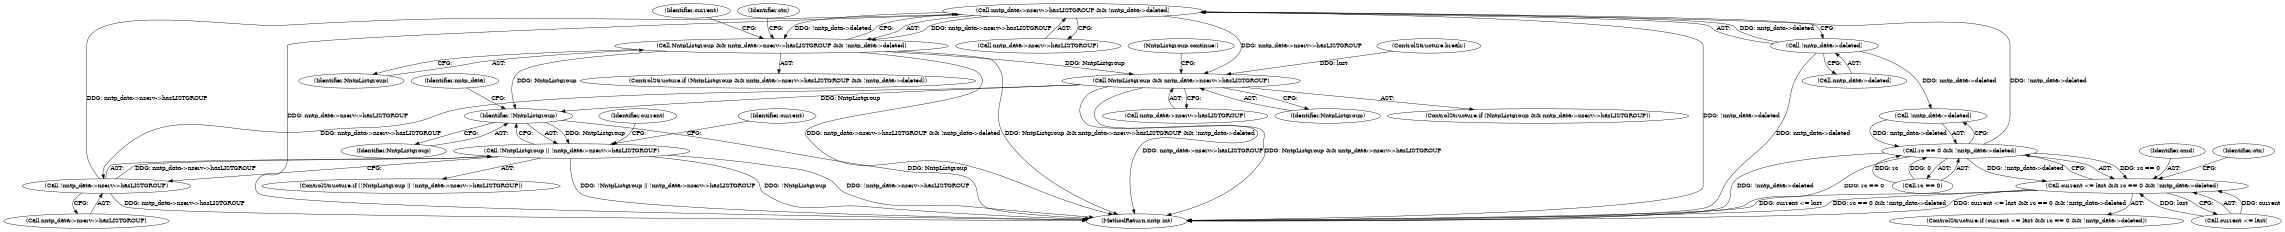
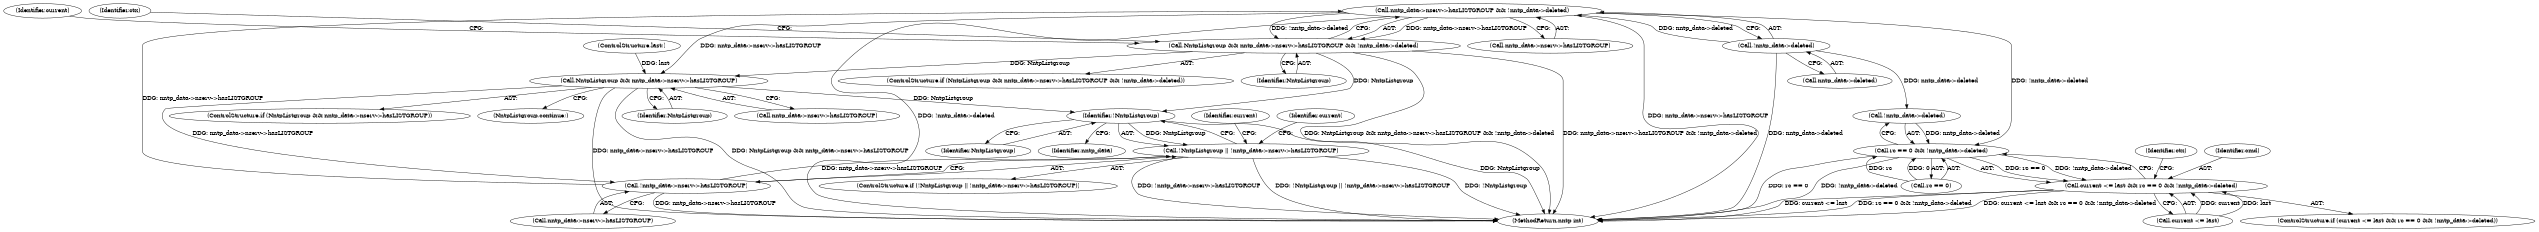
edge "(Call,rc == 0 && !nntp_data->deleted)" -> "(Call,nntp_data->nserv->hasLISTGROUP && !nntp_data->deleted)": reversed
node "(ControlStructure,break;)": label "(ControlStructure,break;)" -> "(ControlStructure,last;)"
edge "(NntpListgroup,continue;)" -> "(Call,NntpListgroup && nntp_data->nserv->hasLISTGROUP)": reversed
edge "(Identifier,nntp_data)" -> "(Identifier,!NntpListgroup)": reversed
